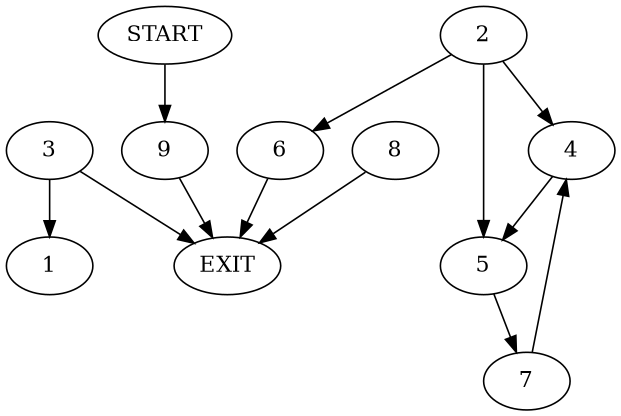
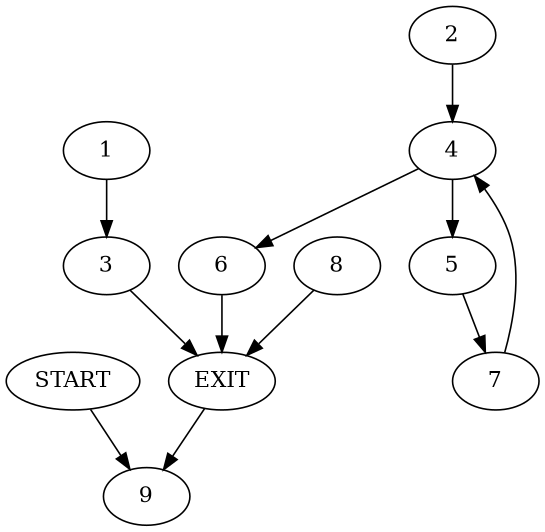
edge "2" -> "6": now "4" -> "6"
edge "2" -> "5": removed
edge "3" -> "1": reversed
edge "9" -> "EXIT": reversed
